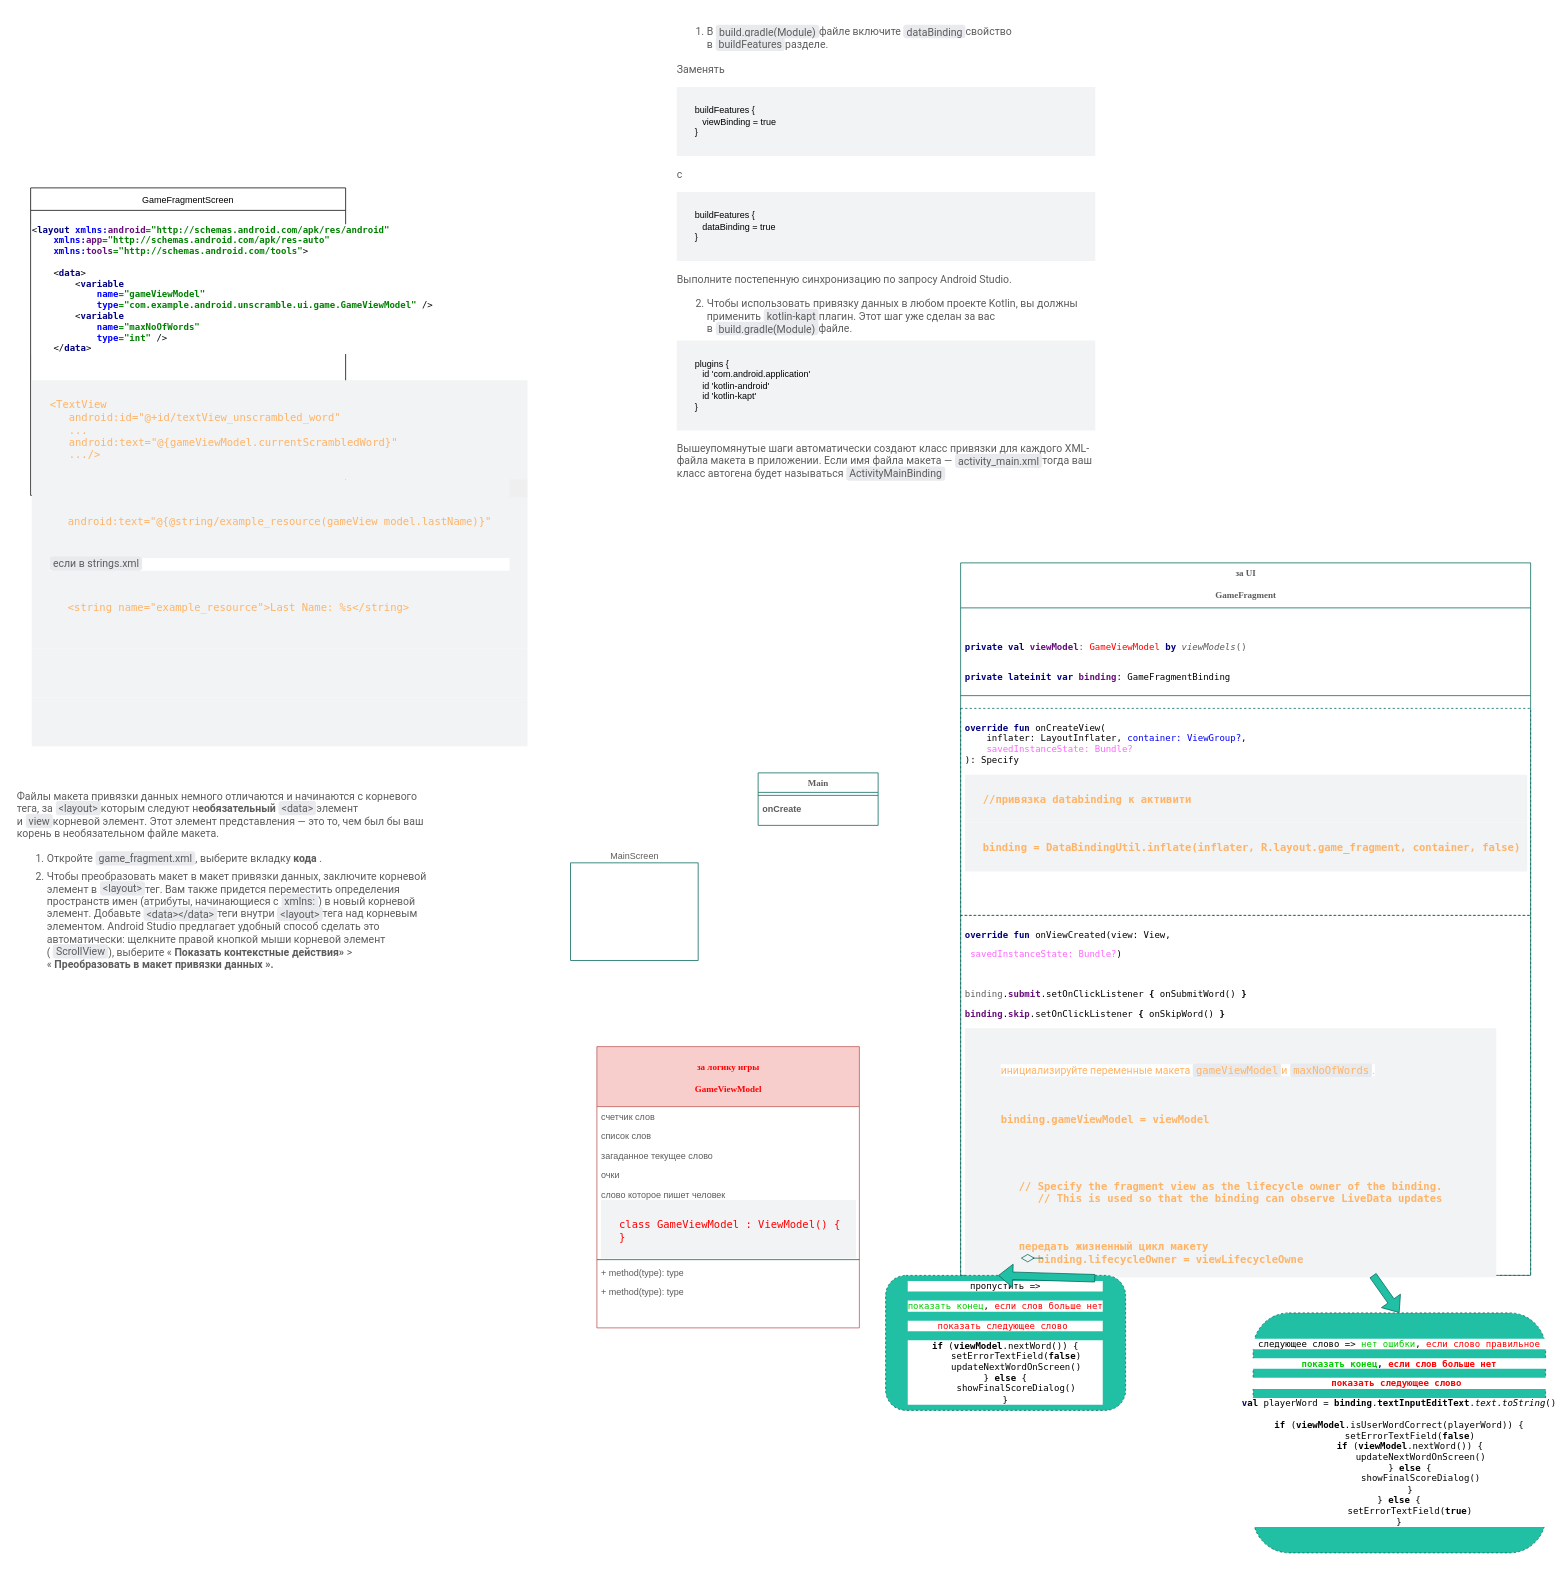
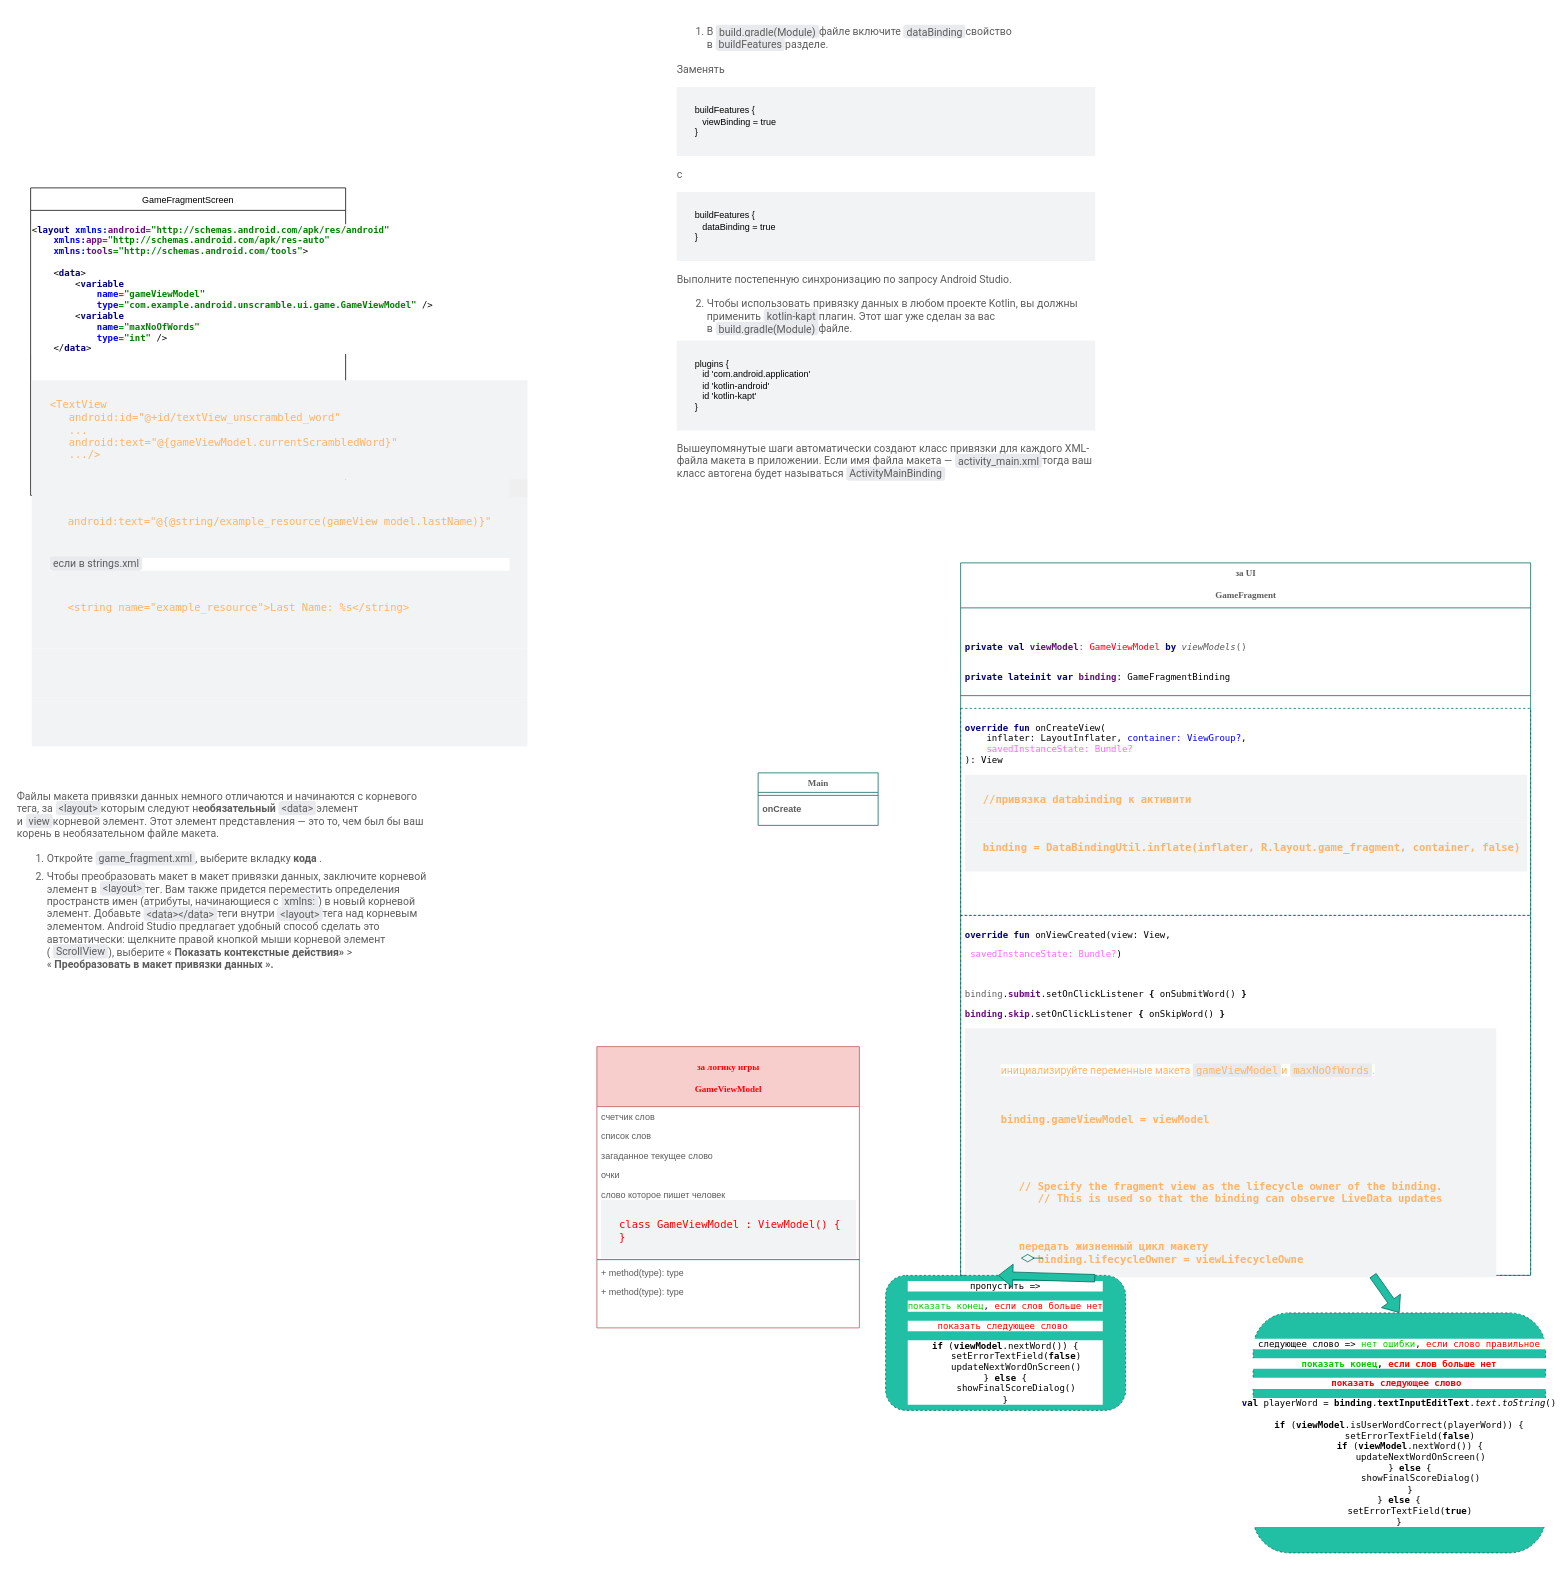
node "override fun onCreateView( inflater: LayoutInflater, container: ViewGroup?, savedInstanceState: Bundle? ): Specify//привязка databinding к активитиbinding = DataBindingUtil.inflate(inflater, R.layout.game_fragment, container, false)": label "override fun onCreateView( inflater: LayoutInflater, container: ViewGroup?, savedInstanceState: Bundle? ): Specify//привязка databinding к активитиbinding = DataBindingUtil.inflate(inflater, R.layout.game_fragment, container, false)" -> "override fun onCreateView( inflater: LayoutInflater, container: ViewGroup?, savedInstanceState: Bundle? ): View//привязка databinding к активитиbinding = DataBindingUtil.inflate(inflater, R.layout.game_fragment, container, false)"
node "MainScreen": removed
